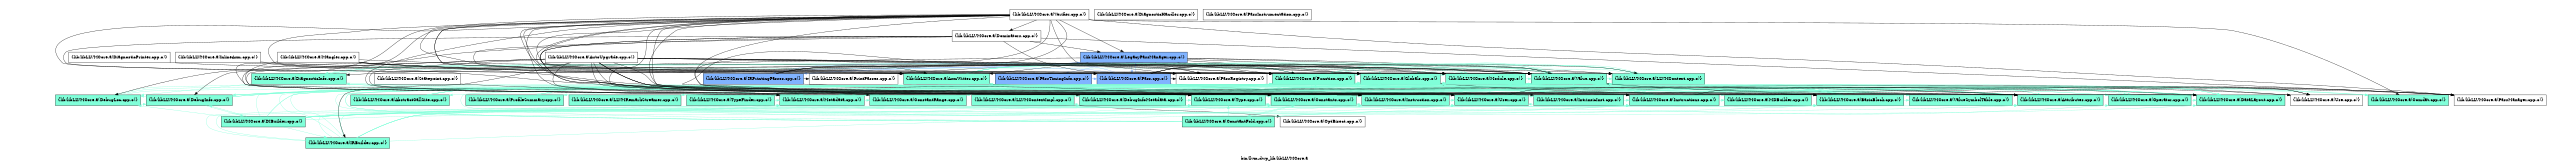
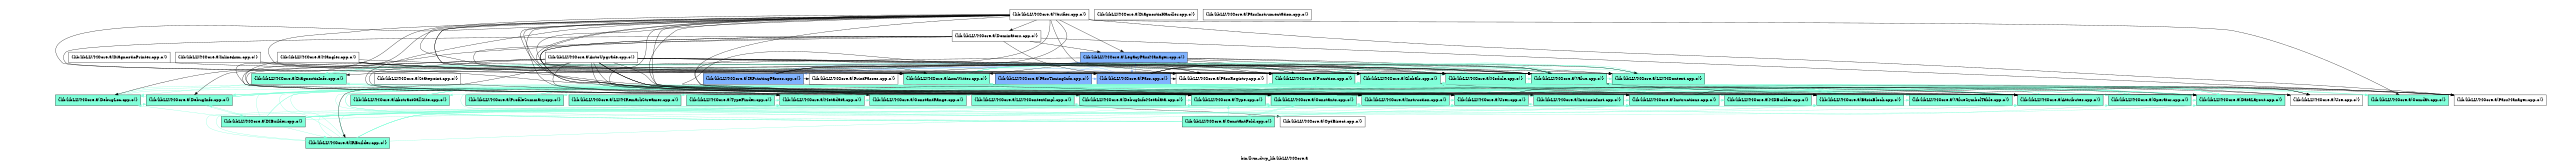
edge "{lib/libLLVMCore.a(ValueSymbolTable.cpp.o)}" -> "{lib/libLLVMCore.a(Type.cpp.o)}": now "{lib/libLLVMCore.a(Operator.cpp.o)}" -> "{lib/libLLVMCore.a(Type.cpp.o)}"
